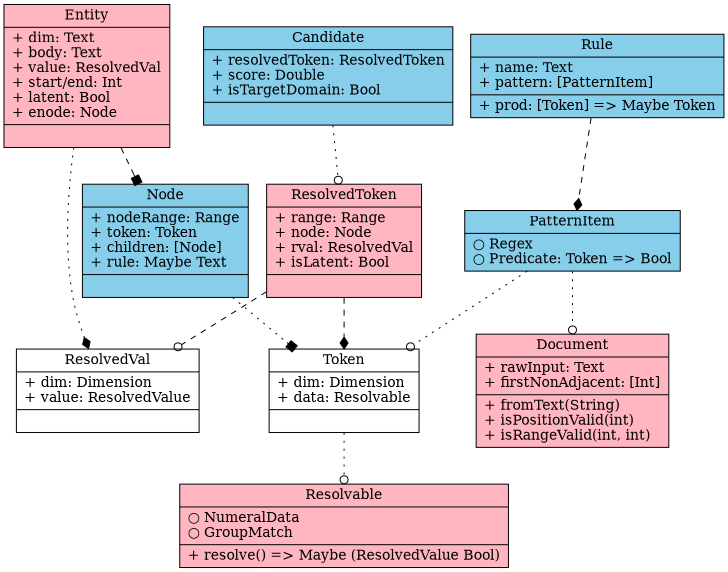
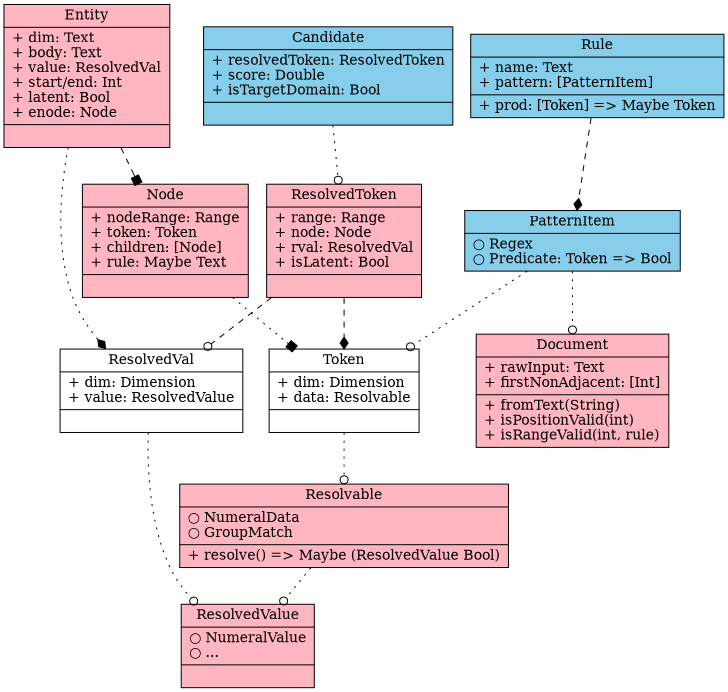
node "Node": fillcolor skyblue -> lightpink
node "Document": text "+ isRangeValid(int, int)" -> "+ isRangeValid(int, rule)"
node "ResolvedValue": added
